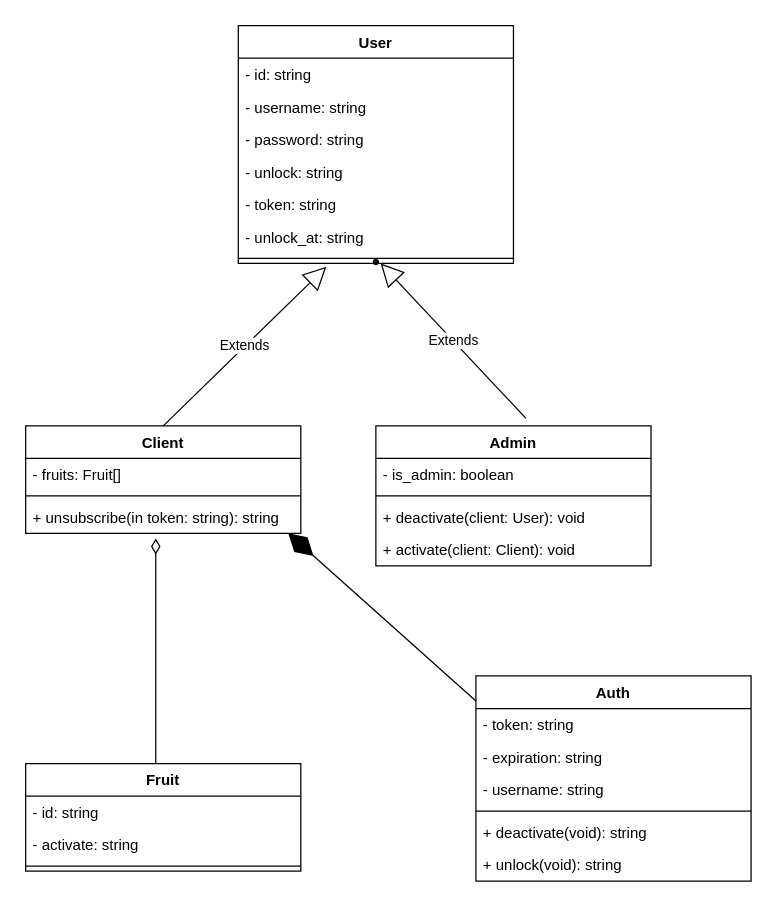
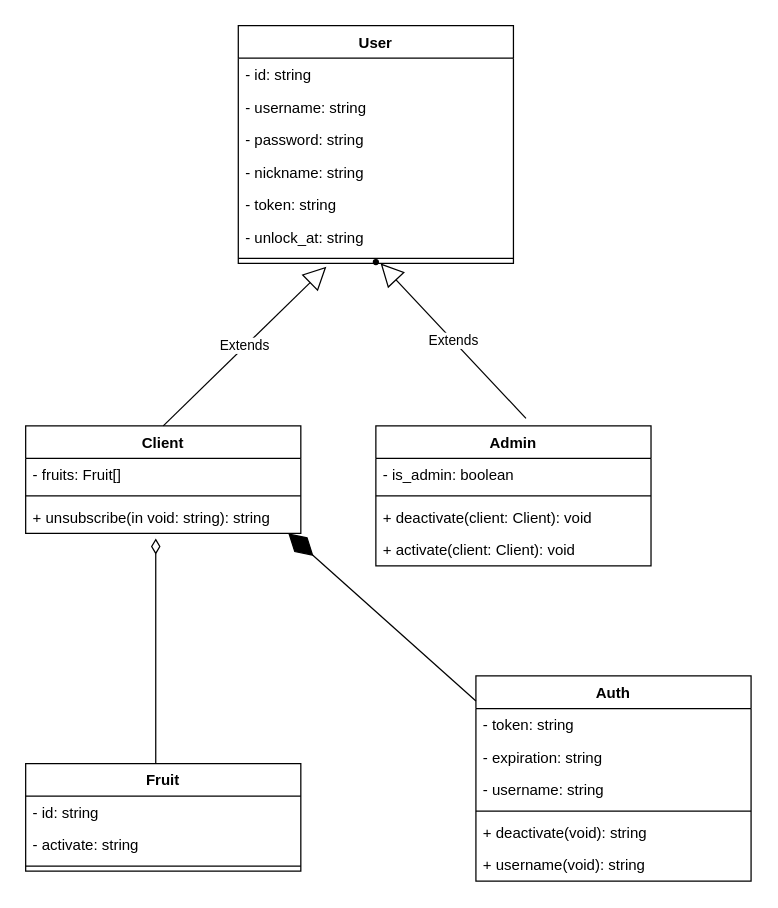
node "- unlock: string": label "- unlock: string" -> "- nickname: string"
node "+ unsubscribe(in token: string): string": label "+ unsubscribe(in token: string): string" -> "+ unsubscribe(in void: string): string"
node "+ deactivate(client: User): void": label "+ deactivate(client: User): void" -> "+ deactivate(client: Client): void"
node "+ unlock(void): string": label "+ unlock(void): string" -> "+ username(void): string"
